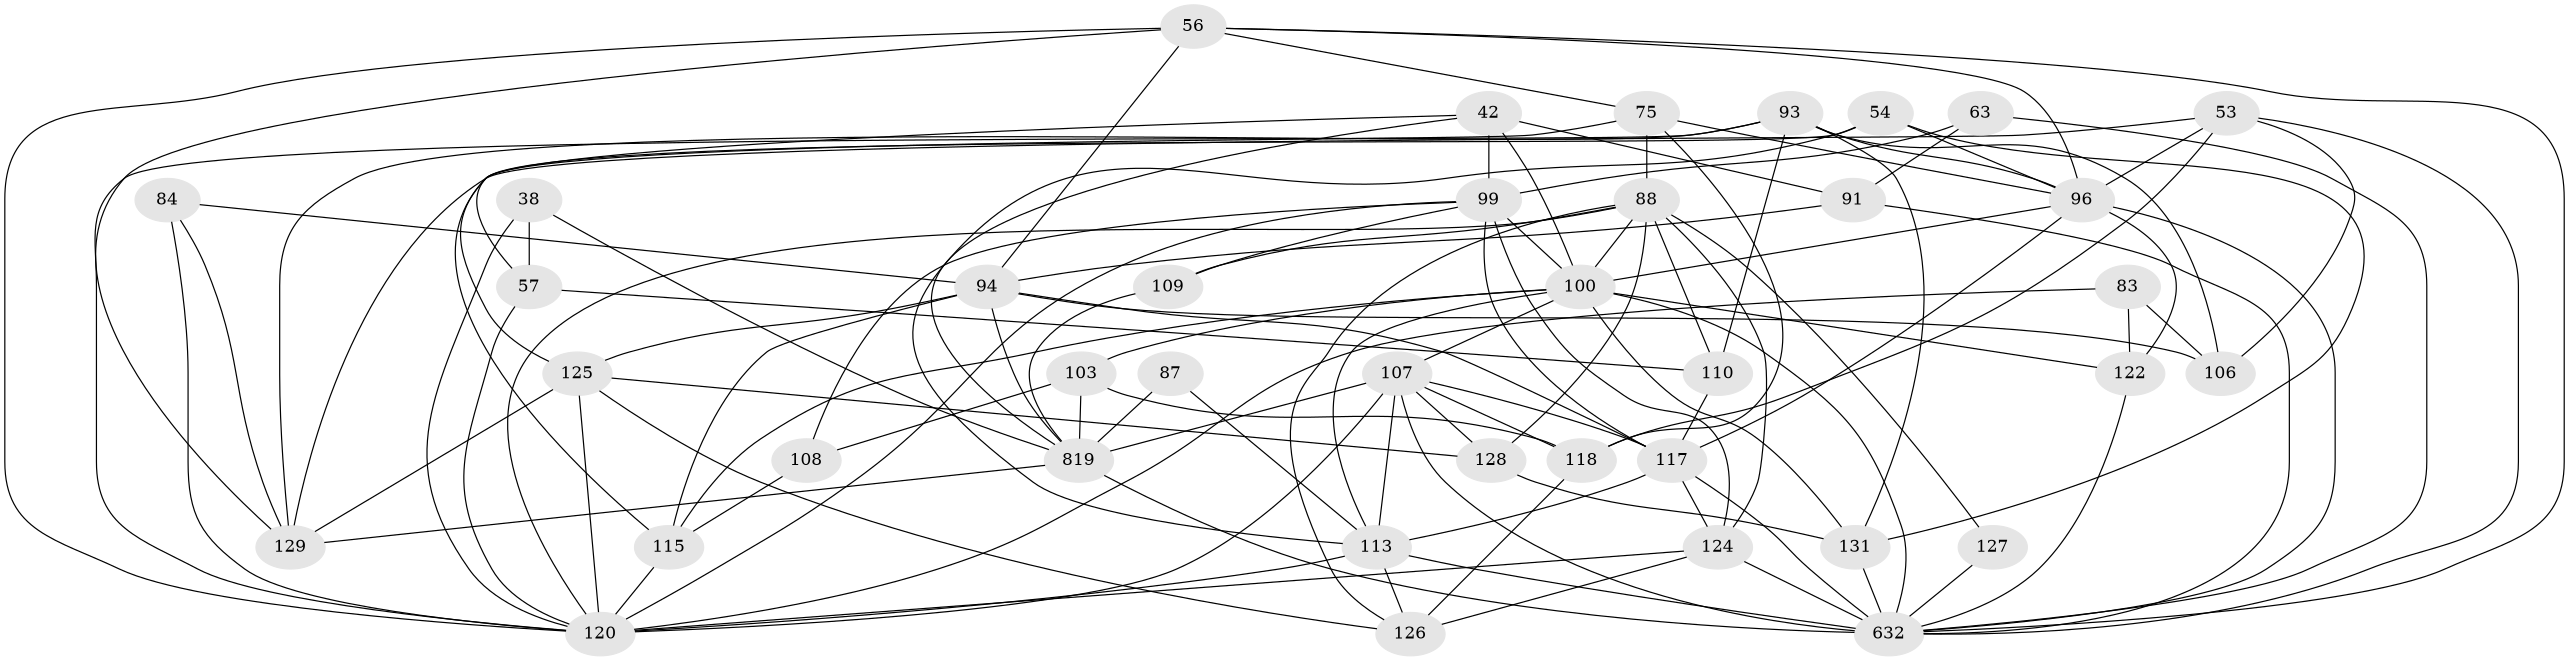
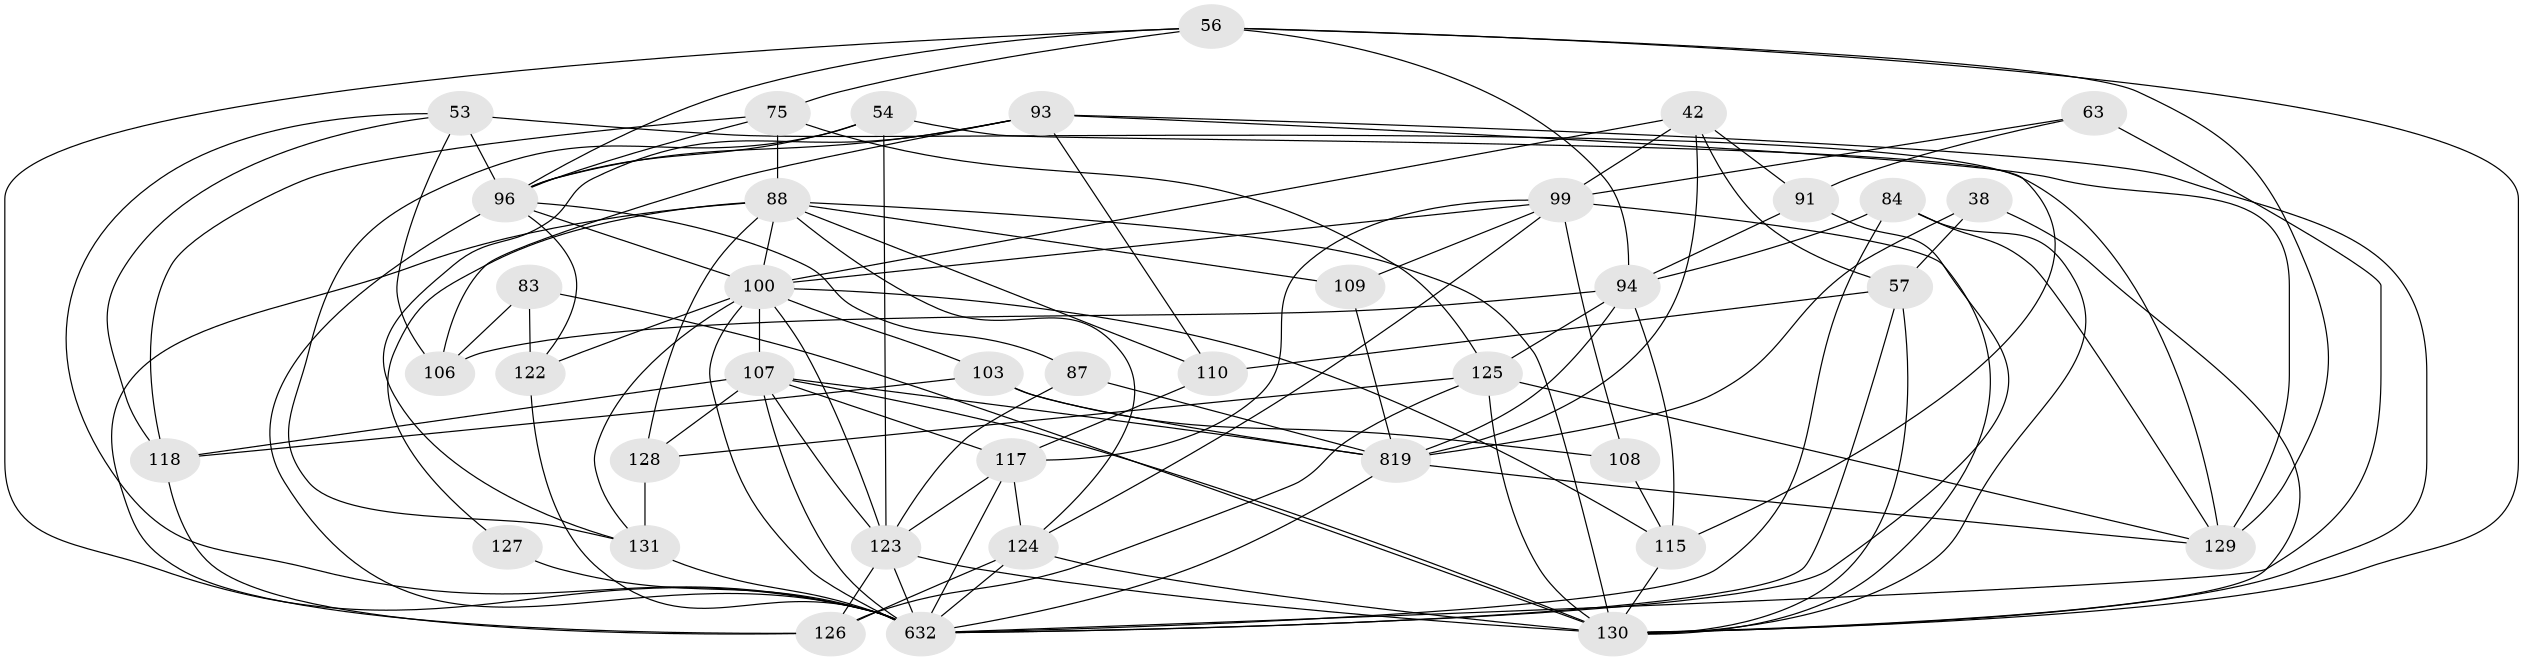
edge "94" -- "117": removed
edge "96" -- "117": now "96" -- "87"
node "113": label "113" -> "123"
edge "57" -- "632": added
edge "84" -- "632": added
node "120": label "120" -> "130"
